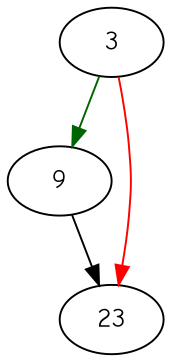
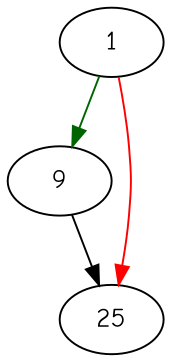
node "3": label "3" -> "1"
node "23": label "23" -> "25"
